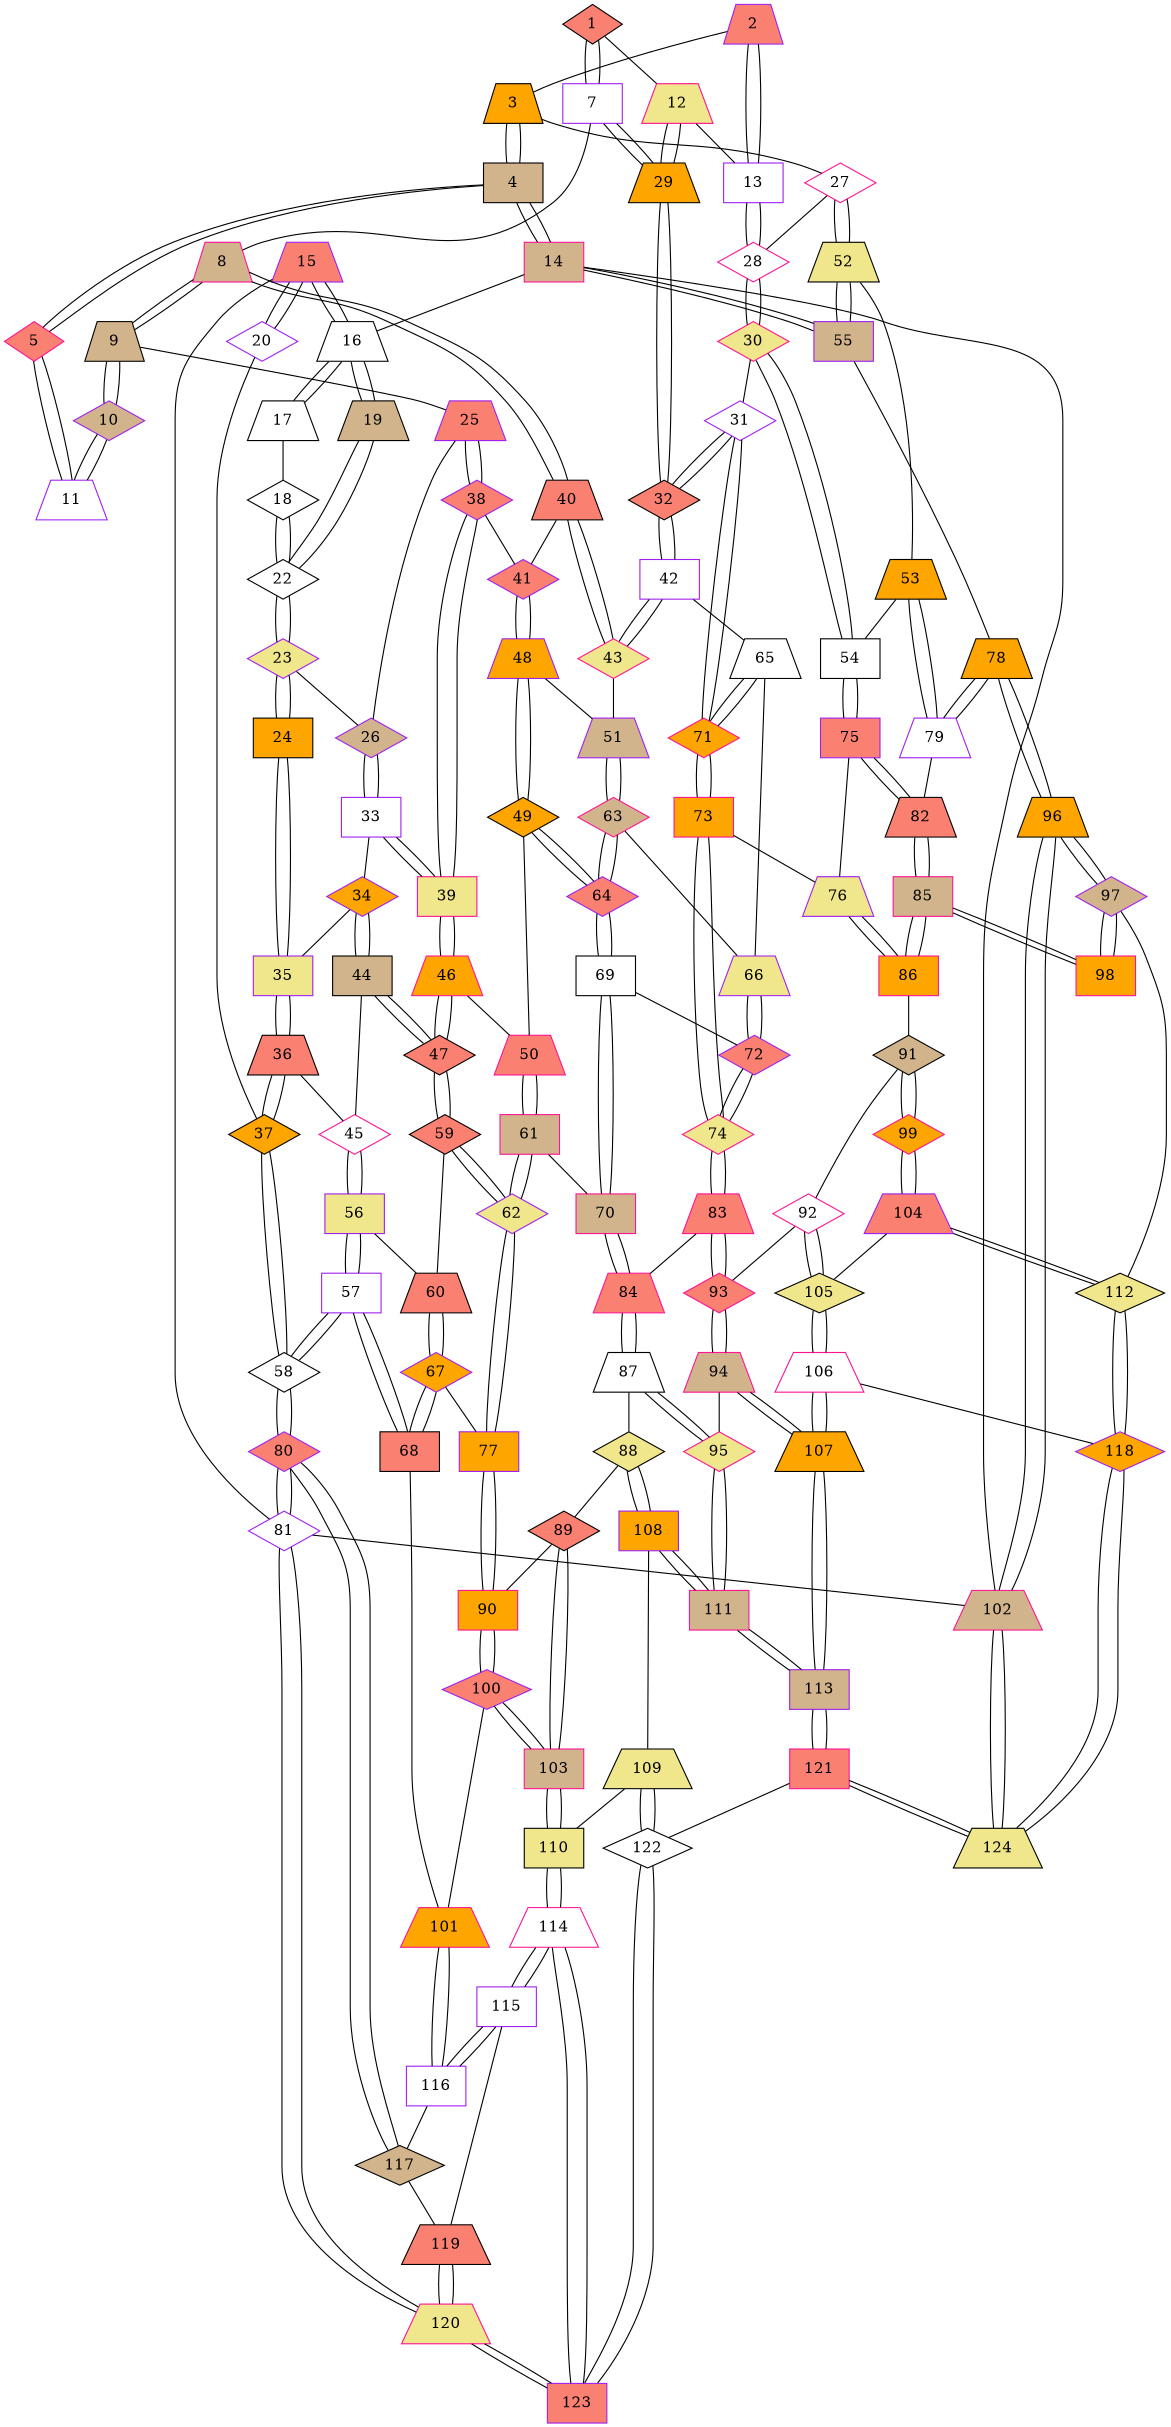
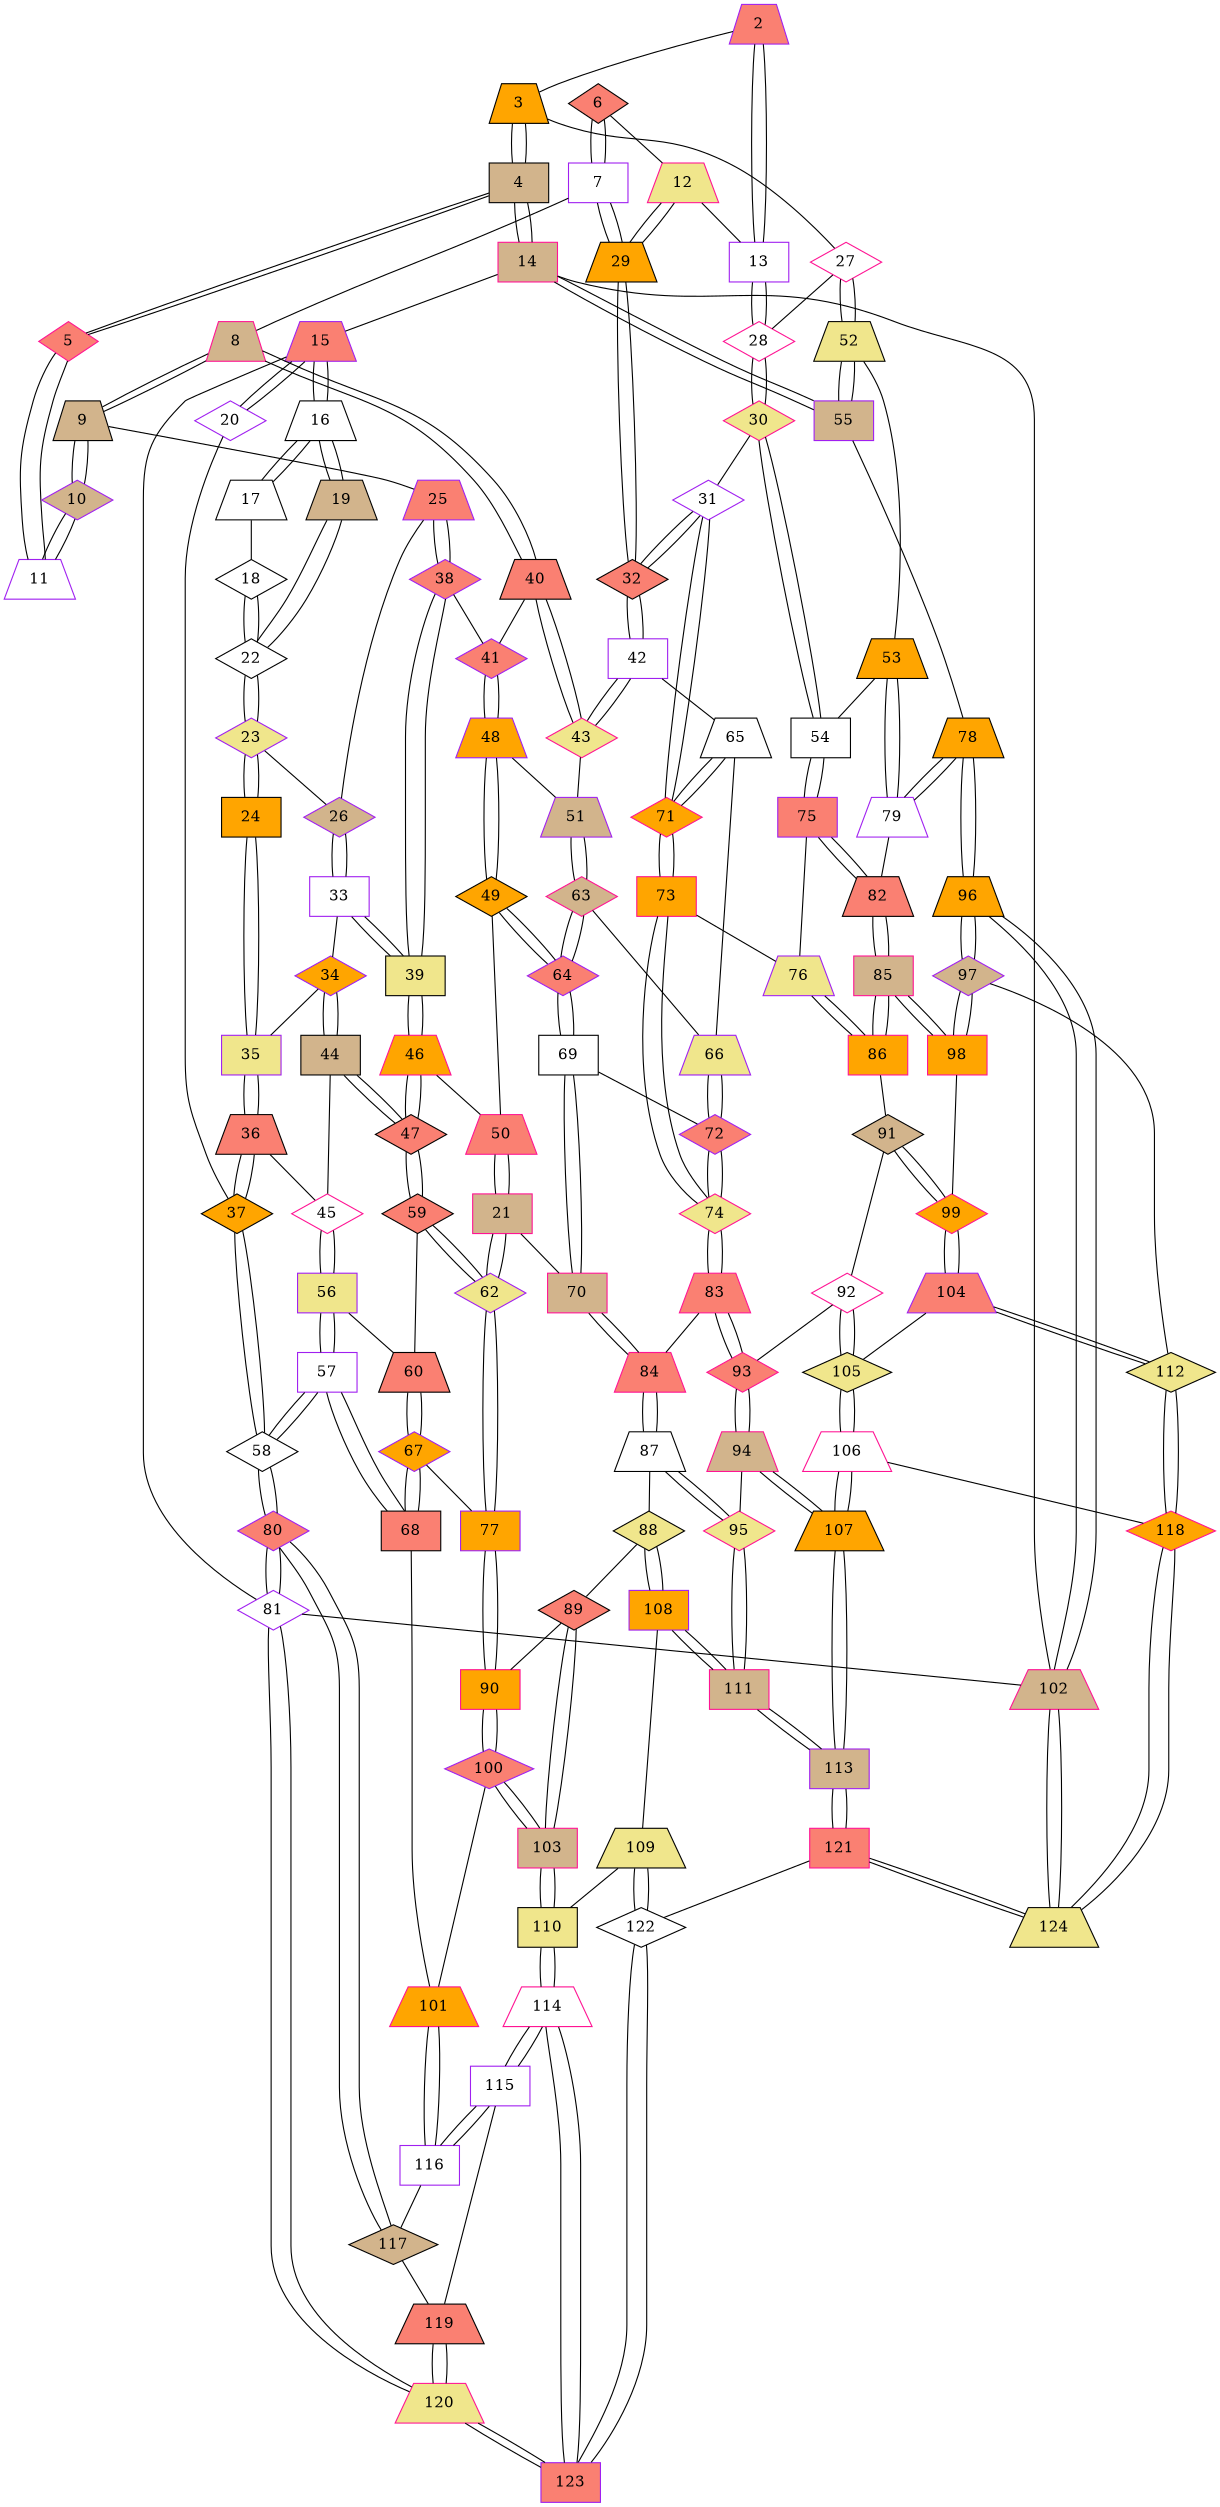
node "1": label "1" -> "6"
edge "14" -- "16": now "14" -- "15"
node "39": color deeppink -> black
node "61": label "61" -> "21"
edge "98" -- "99": added
node "118": color purple -> deeppink
